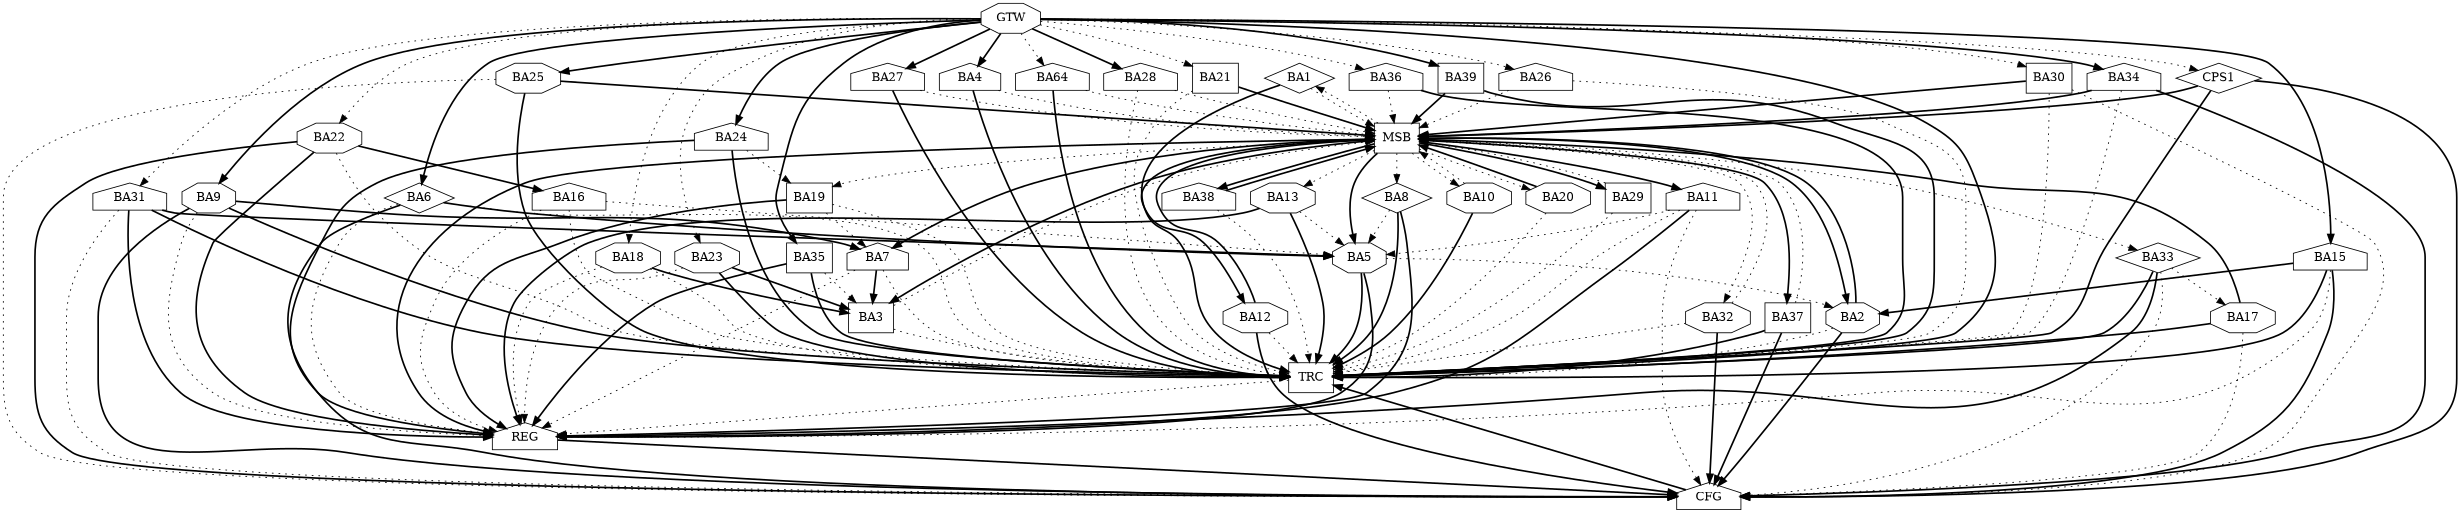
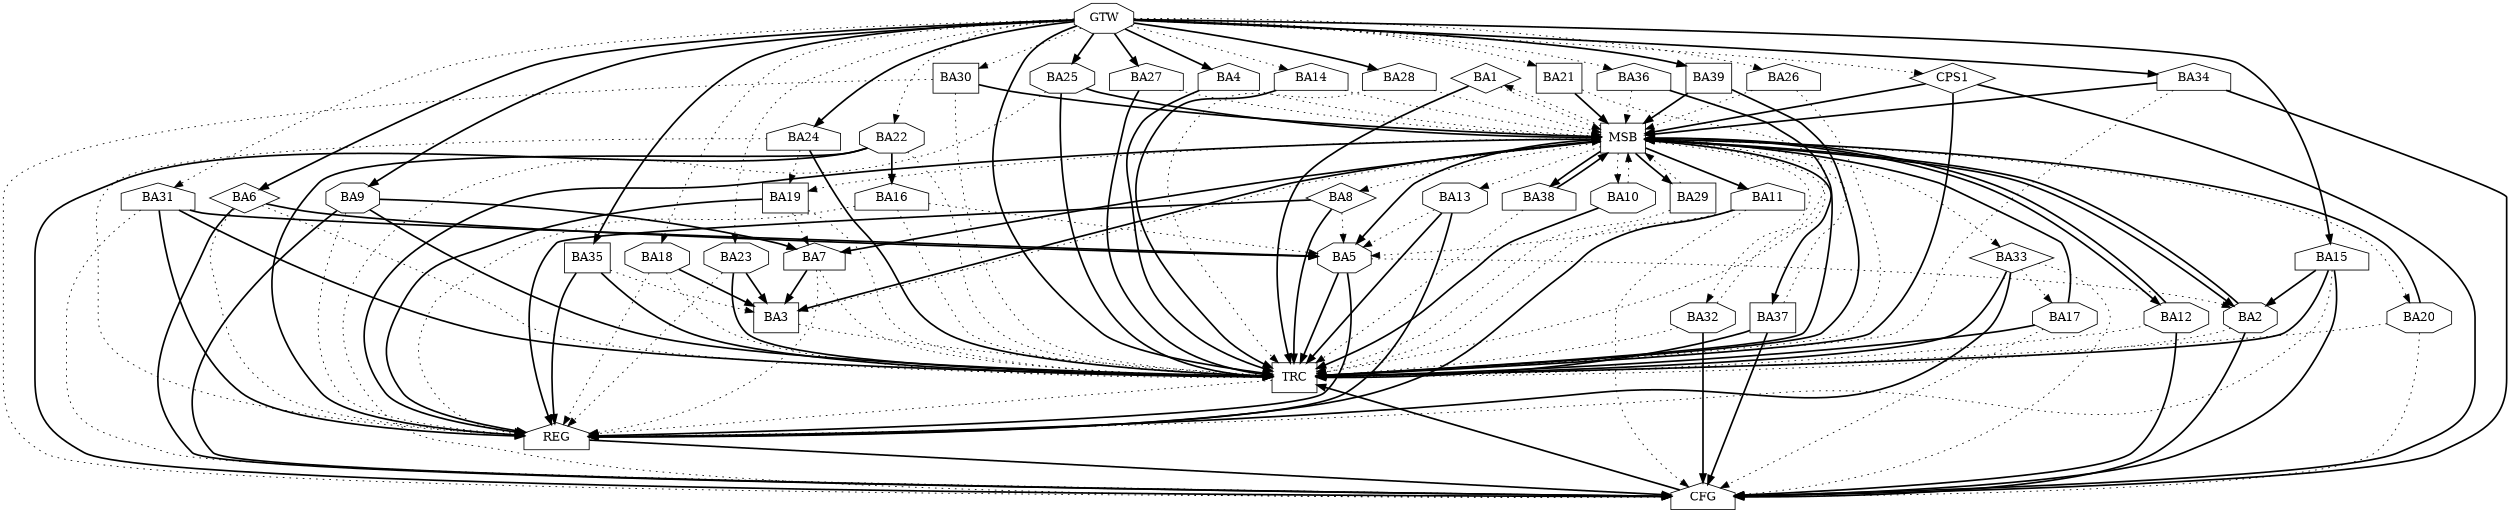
node "BA64": label "BA64" -> "BA14"
edge "BA24" -> "REG": style bold -> dotted
edge "BA20" -> "CFG": added
